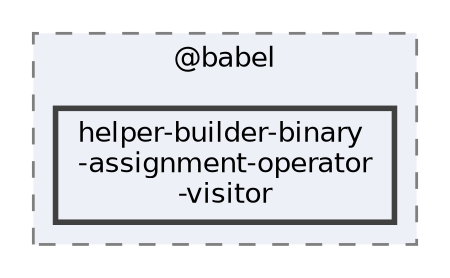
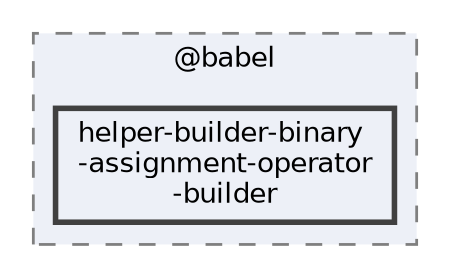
node "helper-builder-binary -assignment-operator -visitor": label "helper-builder-binary -assignment-operator -visitor" -> "helper-builder-binary -assignment-operator -builder"
